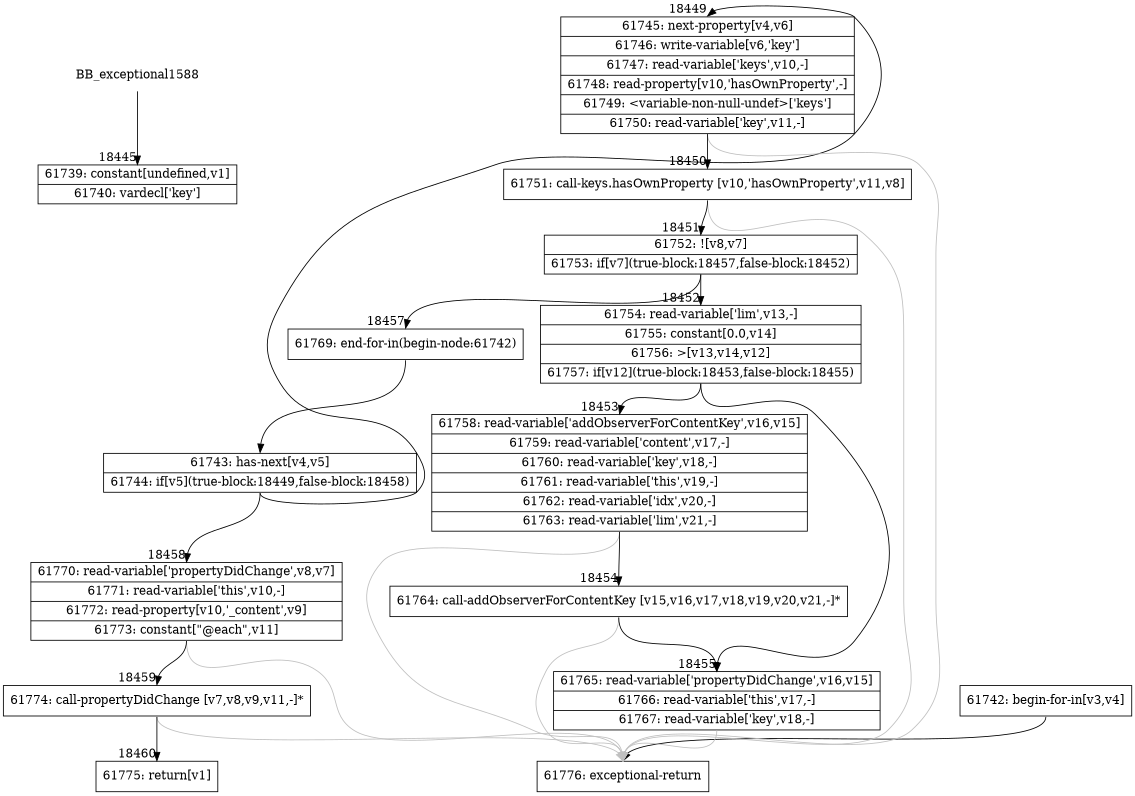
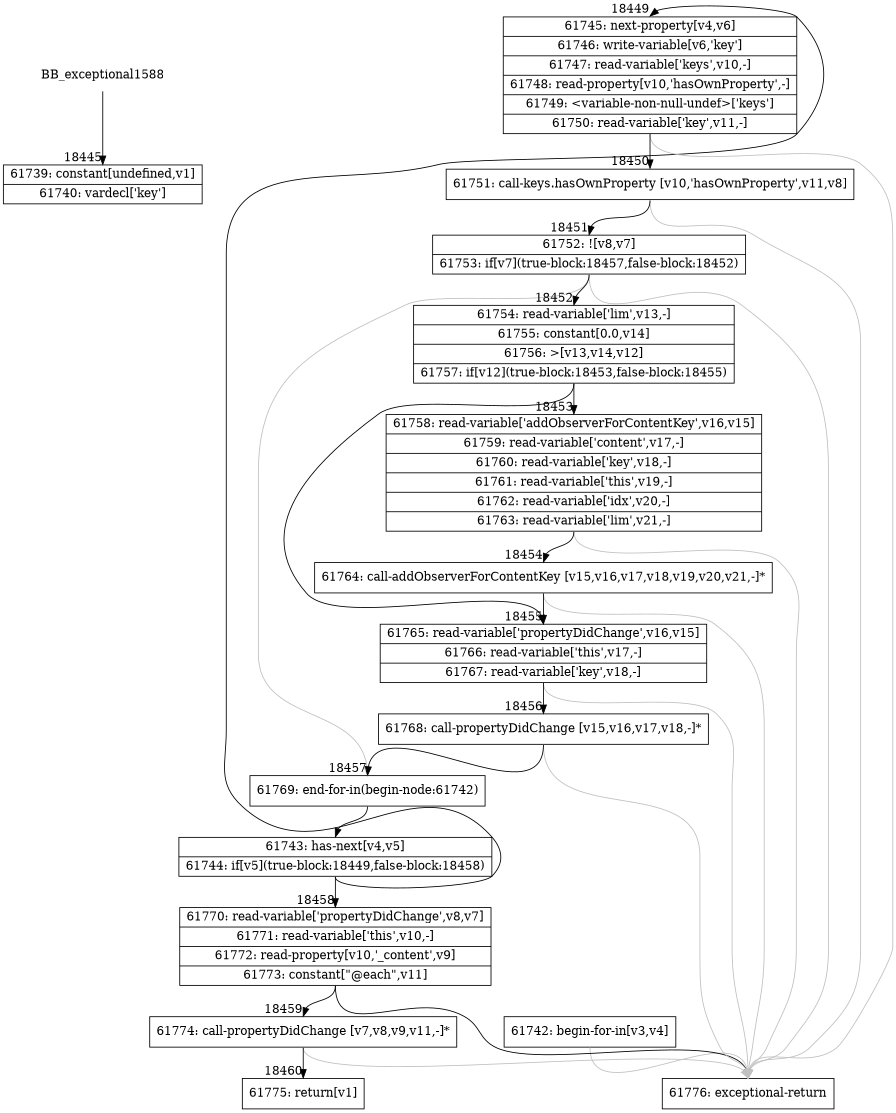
edge "61752: ![v8,v7]" -> "61769: end-for-in(begin-node:61742)": color black -> gray
edge "61752: ![v8,v7]" -> "61776: exceptional-return": added
node "61768: call-propertyDidChange [v15,v16,v17,v18,-]*": added
edge "61770: read-variable['propertyDidChange',v8,v7]" -> "61776: exceptional-return": color gray -> black
edge "61742: begin-for-in[v3,v4]" -> "61776: exceptional-return": color black -> gray
